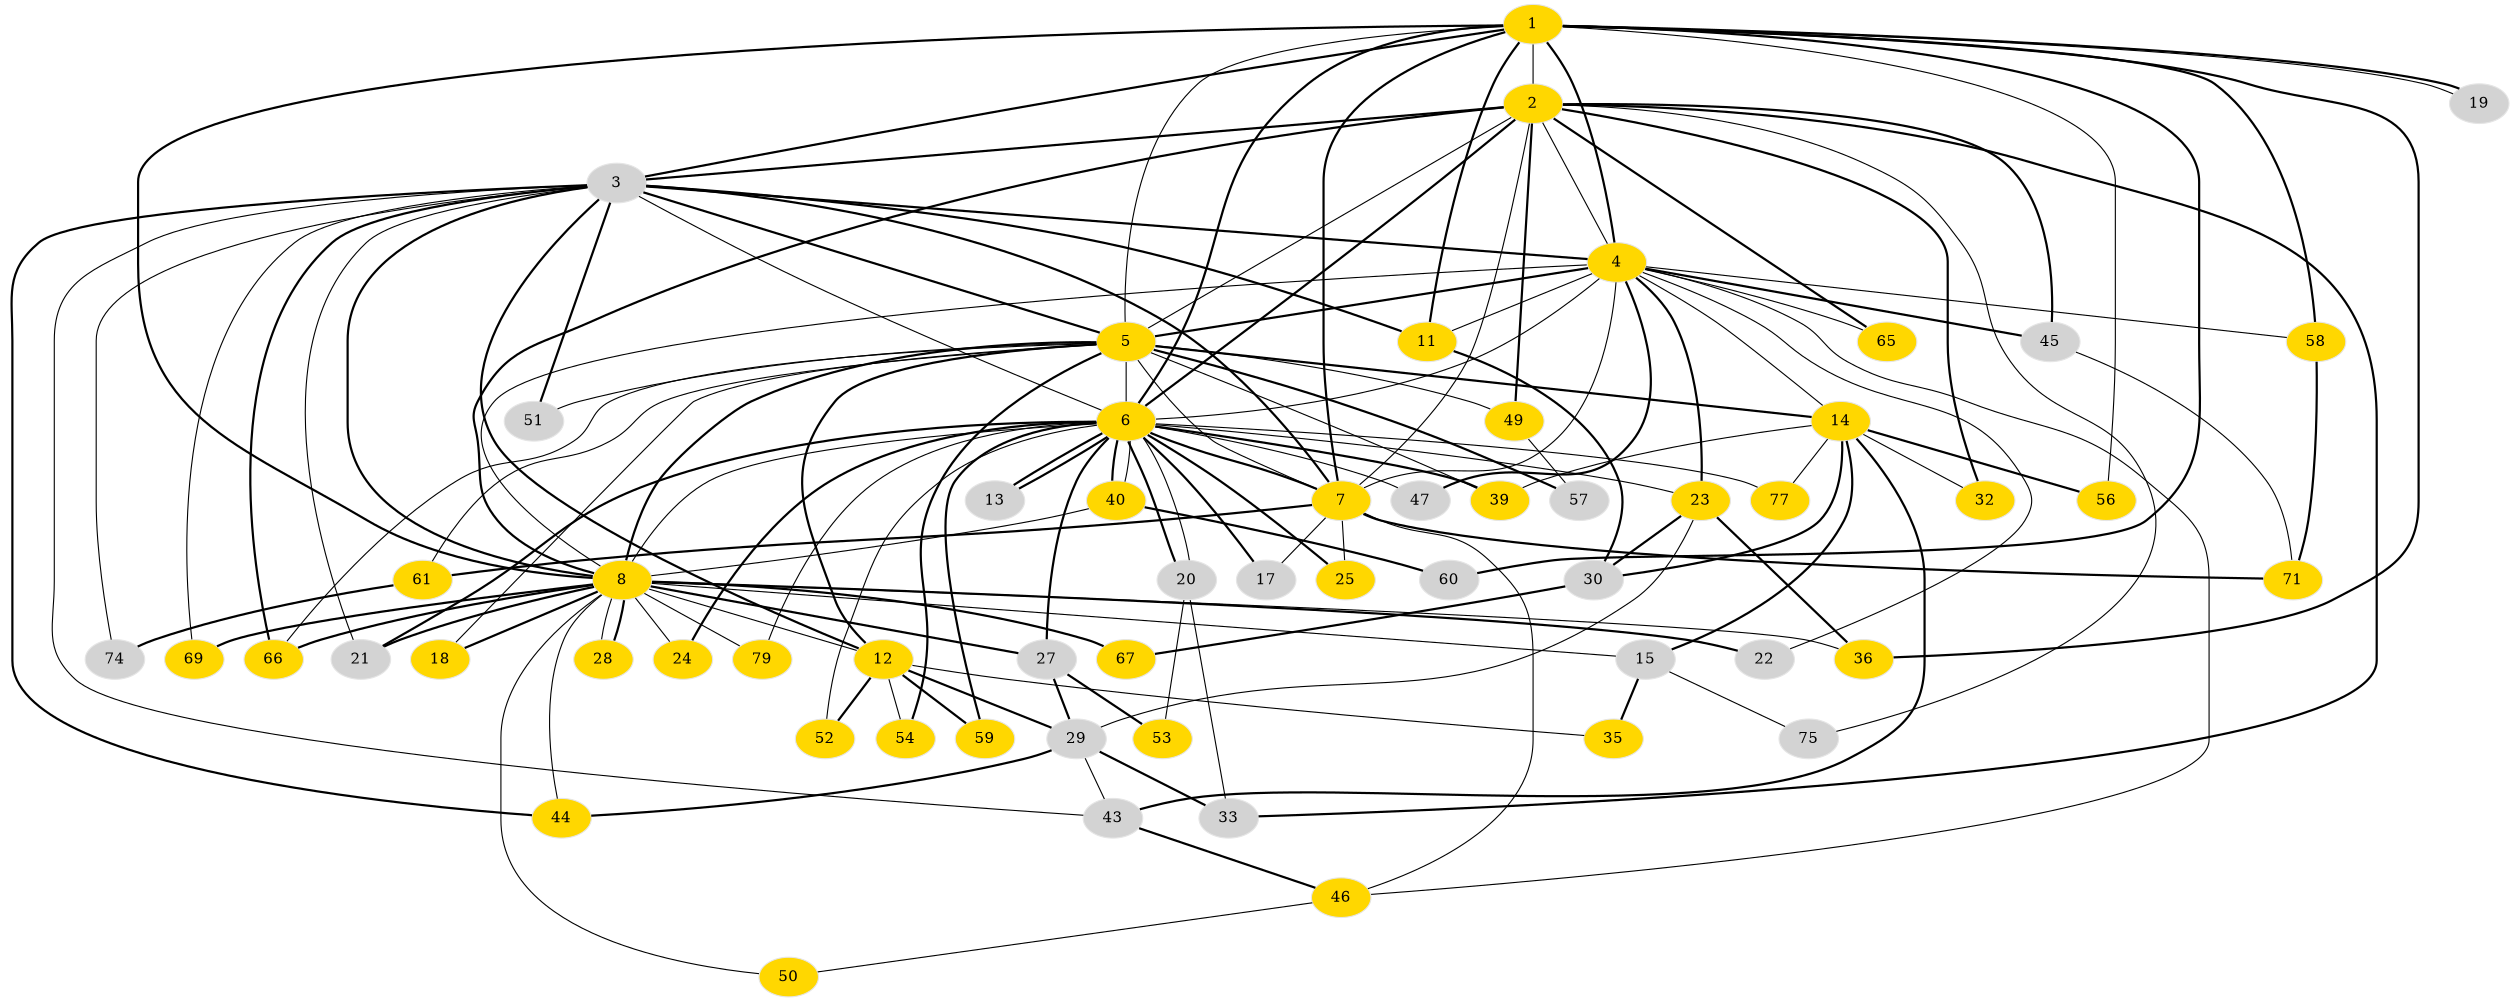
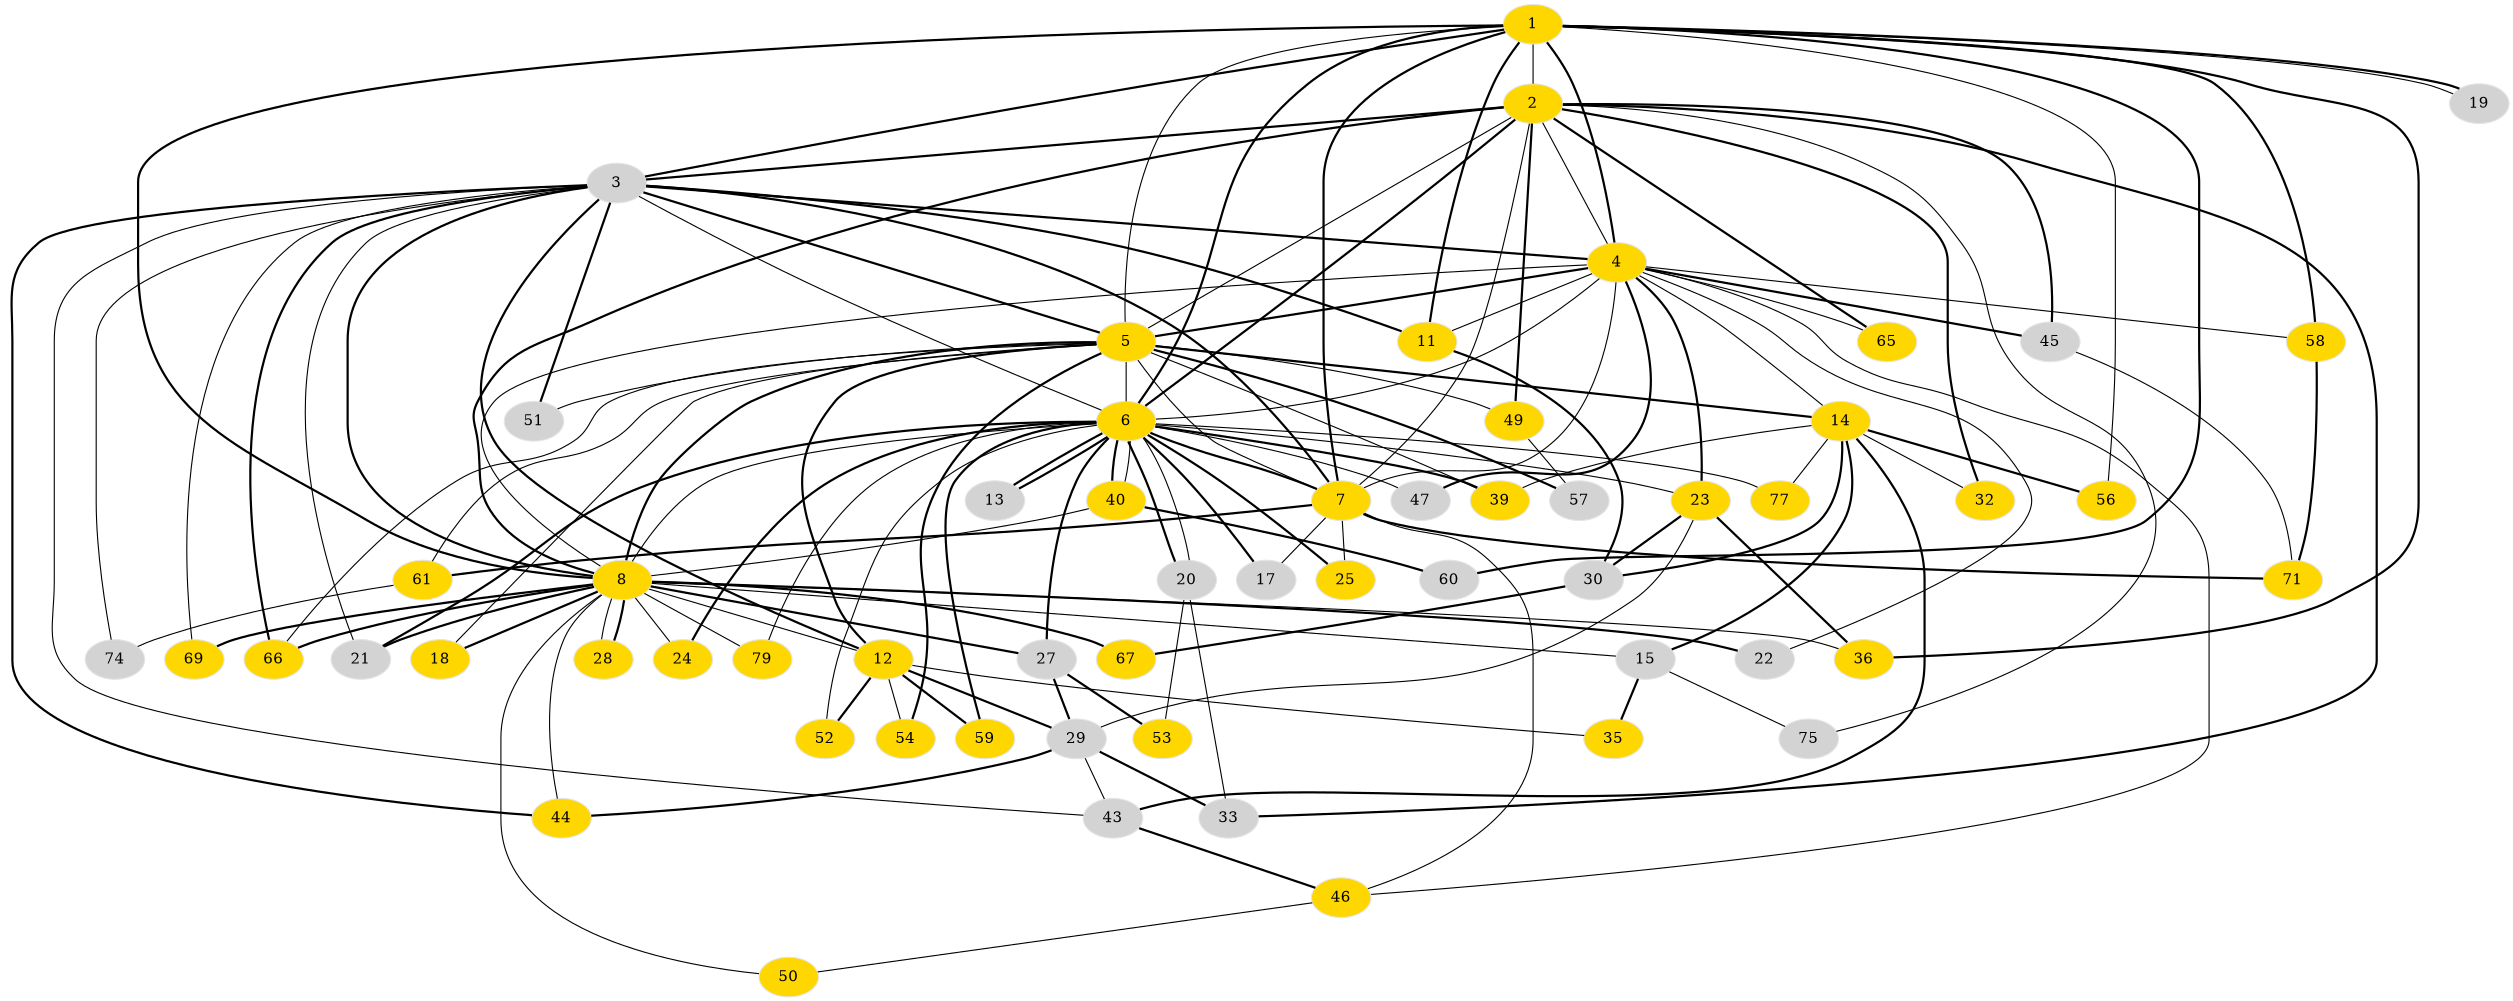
edge "61" -- "74": style bold -> solid
